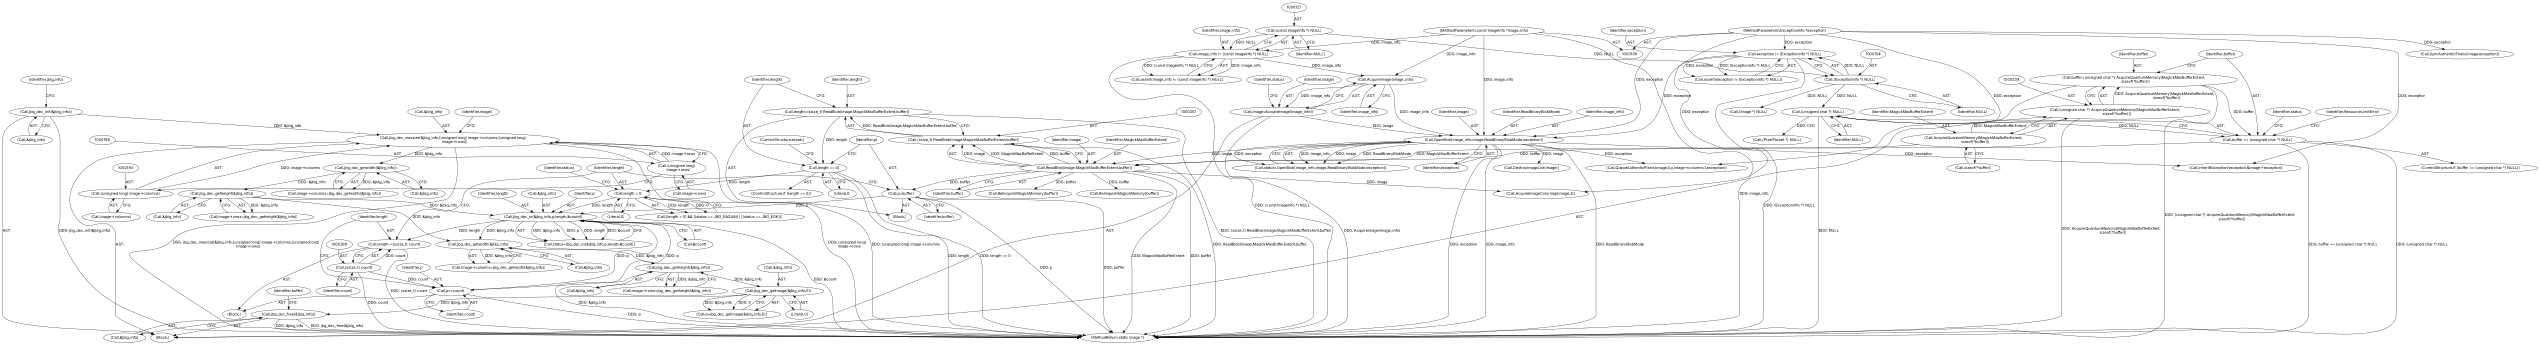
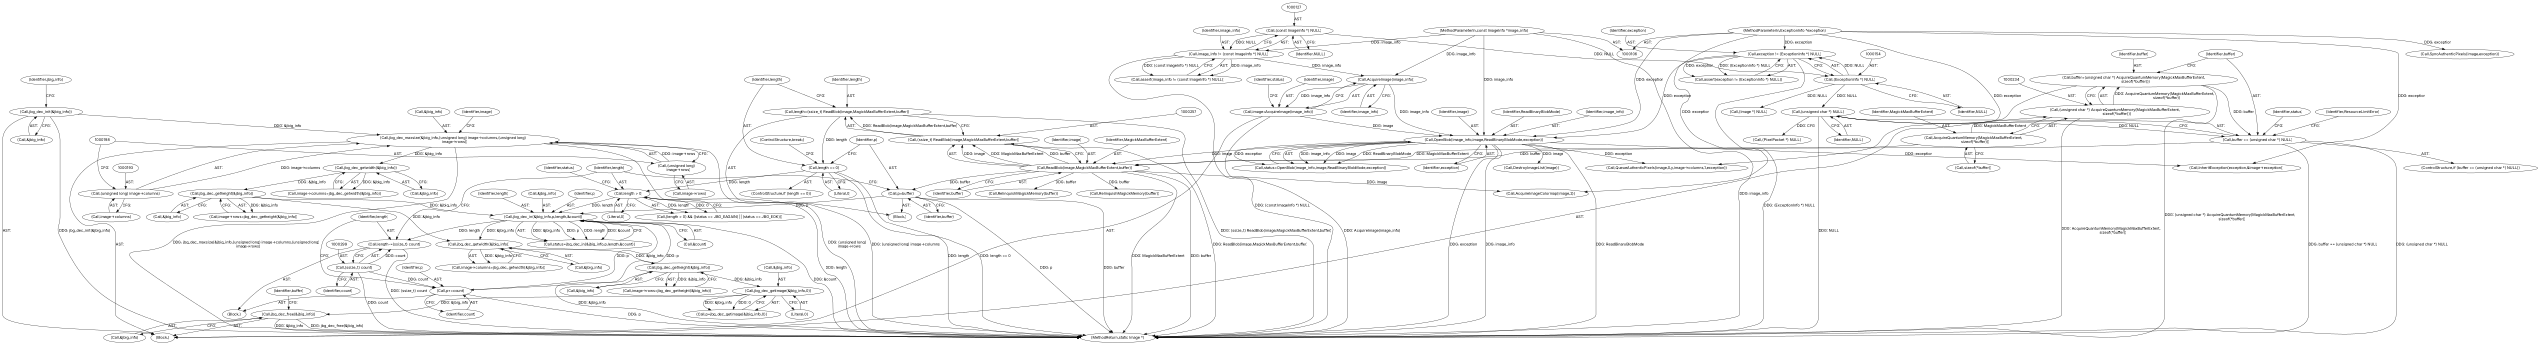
edge "(Call,(unsigned long) image->rows)" -> "(Call,(unsigned long) image->columns)": now "1000198" -> "(Call,(unsigned long) image->columns)"
edge "(Call,length > 0)" -> "(MethodReturn,static Image *)": added, label "DDG: length"
